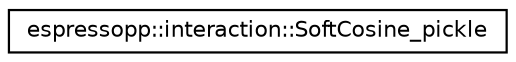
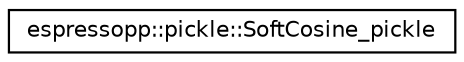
node "espressopp::interaction::SoftCosine_pickle": label "espressopp::interaction::SoftCosine_pickle" -> "espressopp::pickle::SoftCosine_pickle"
